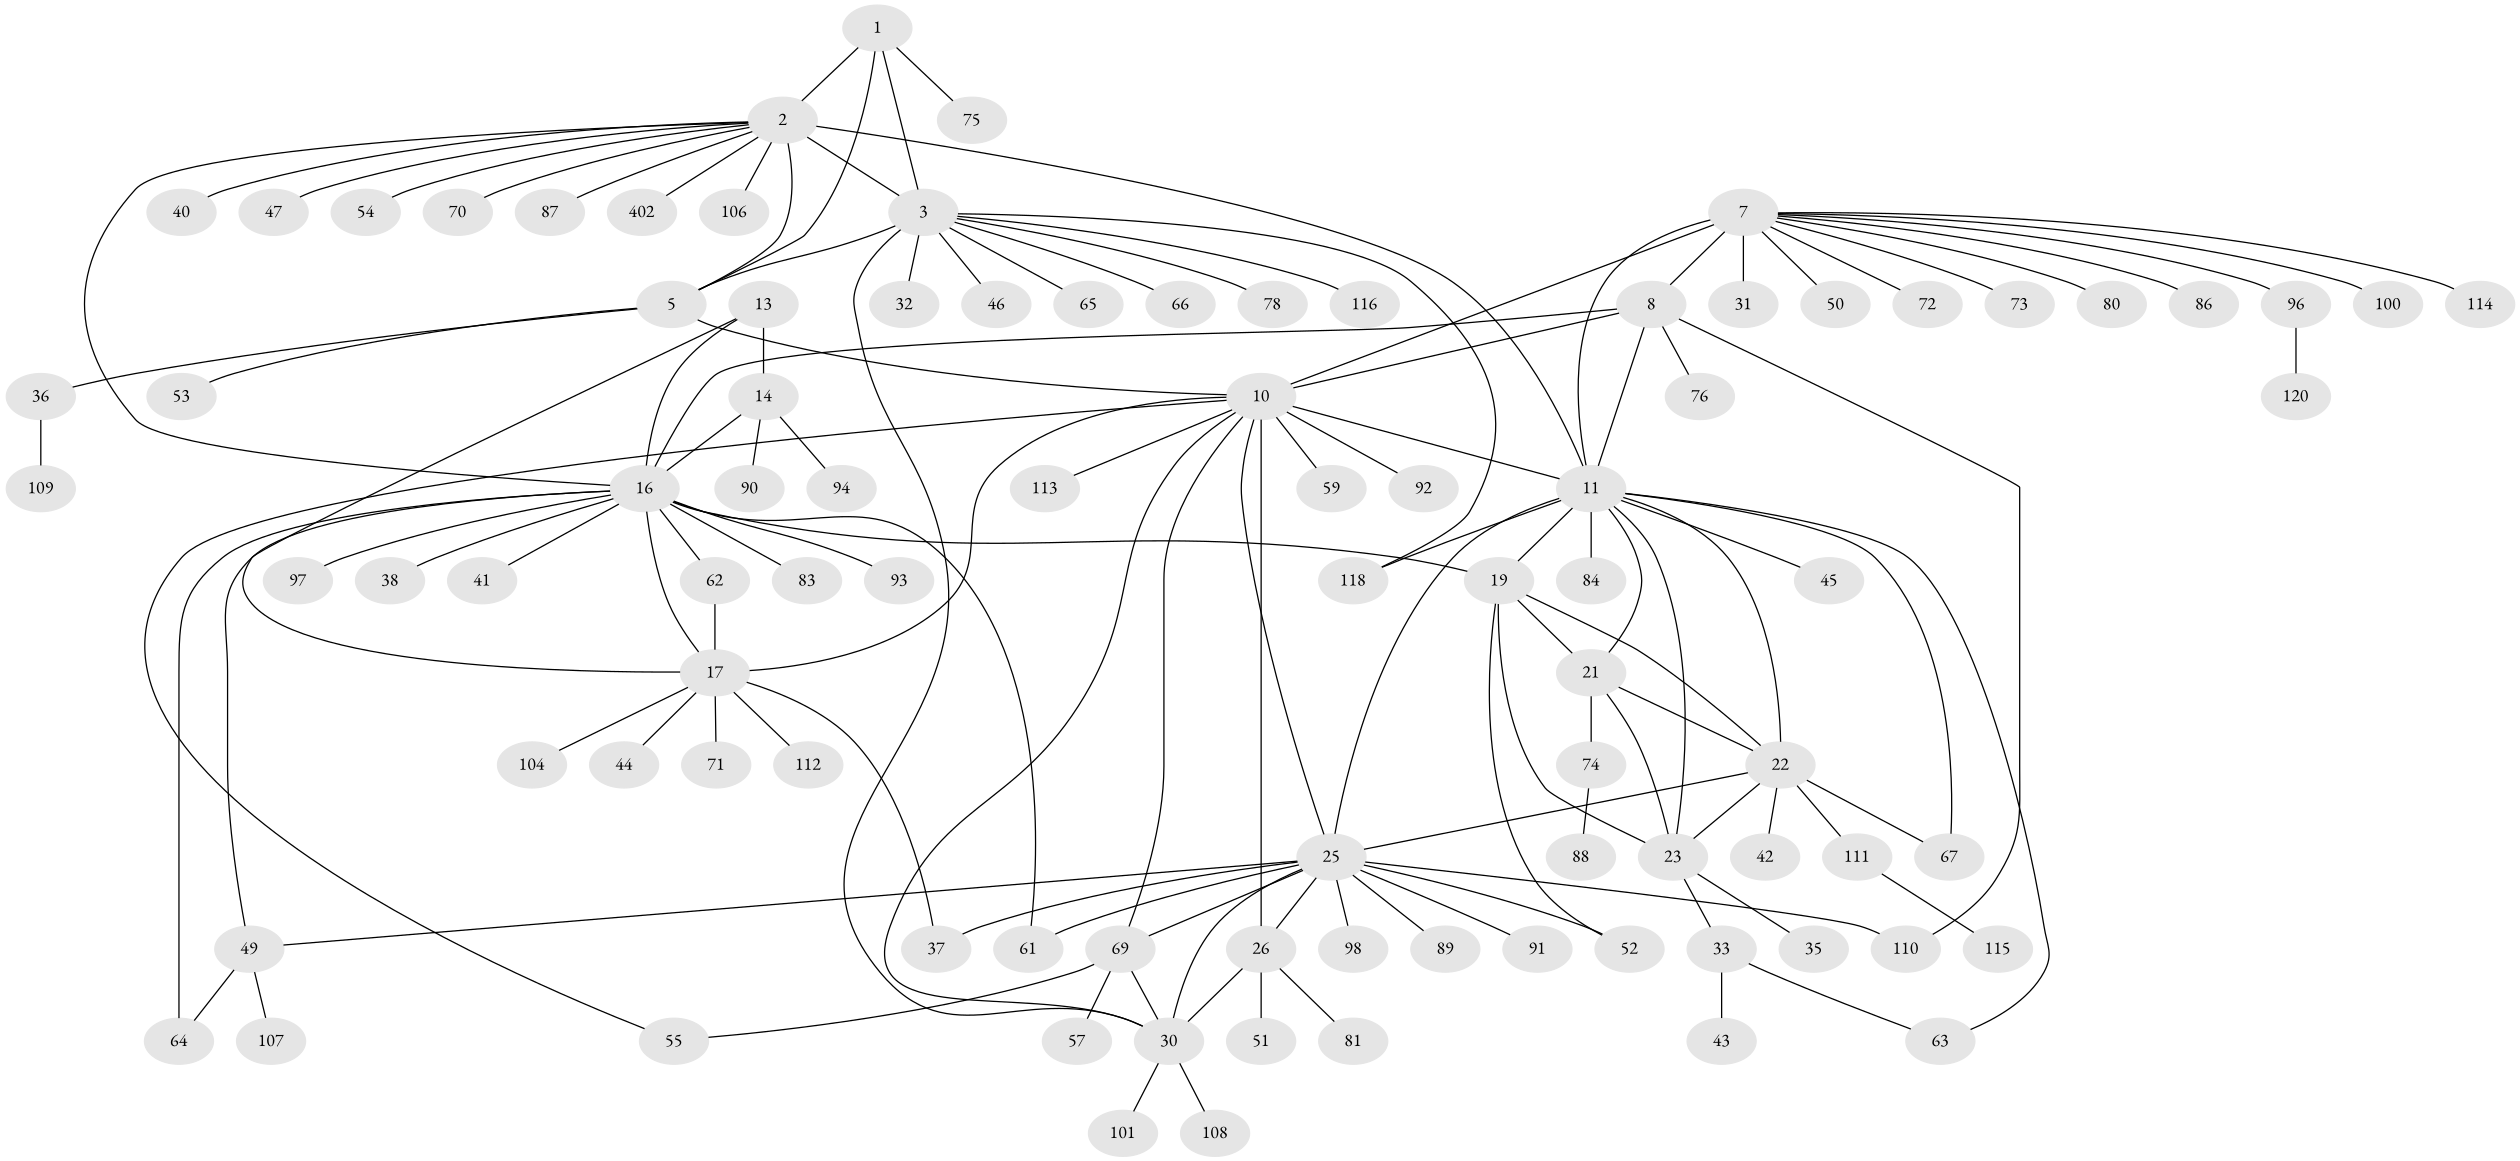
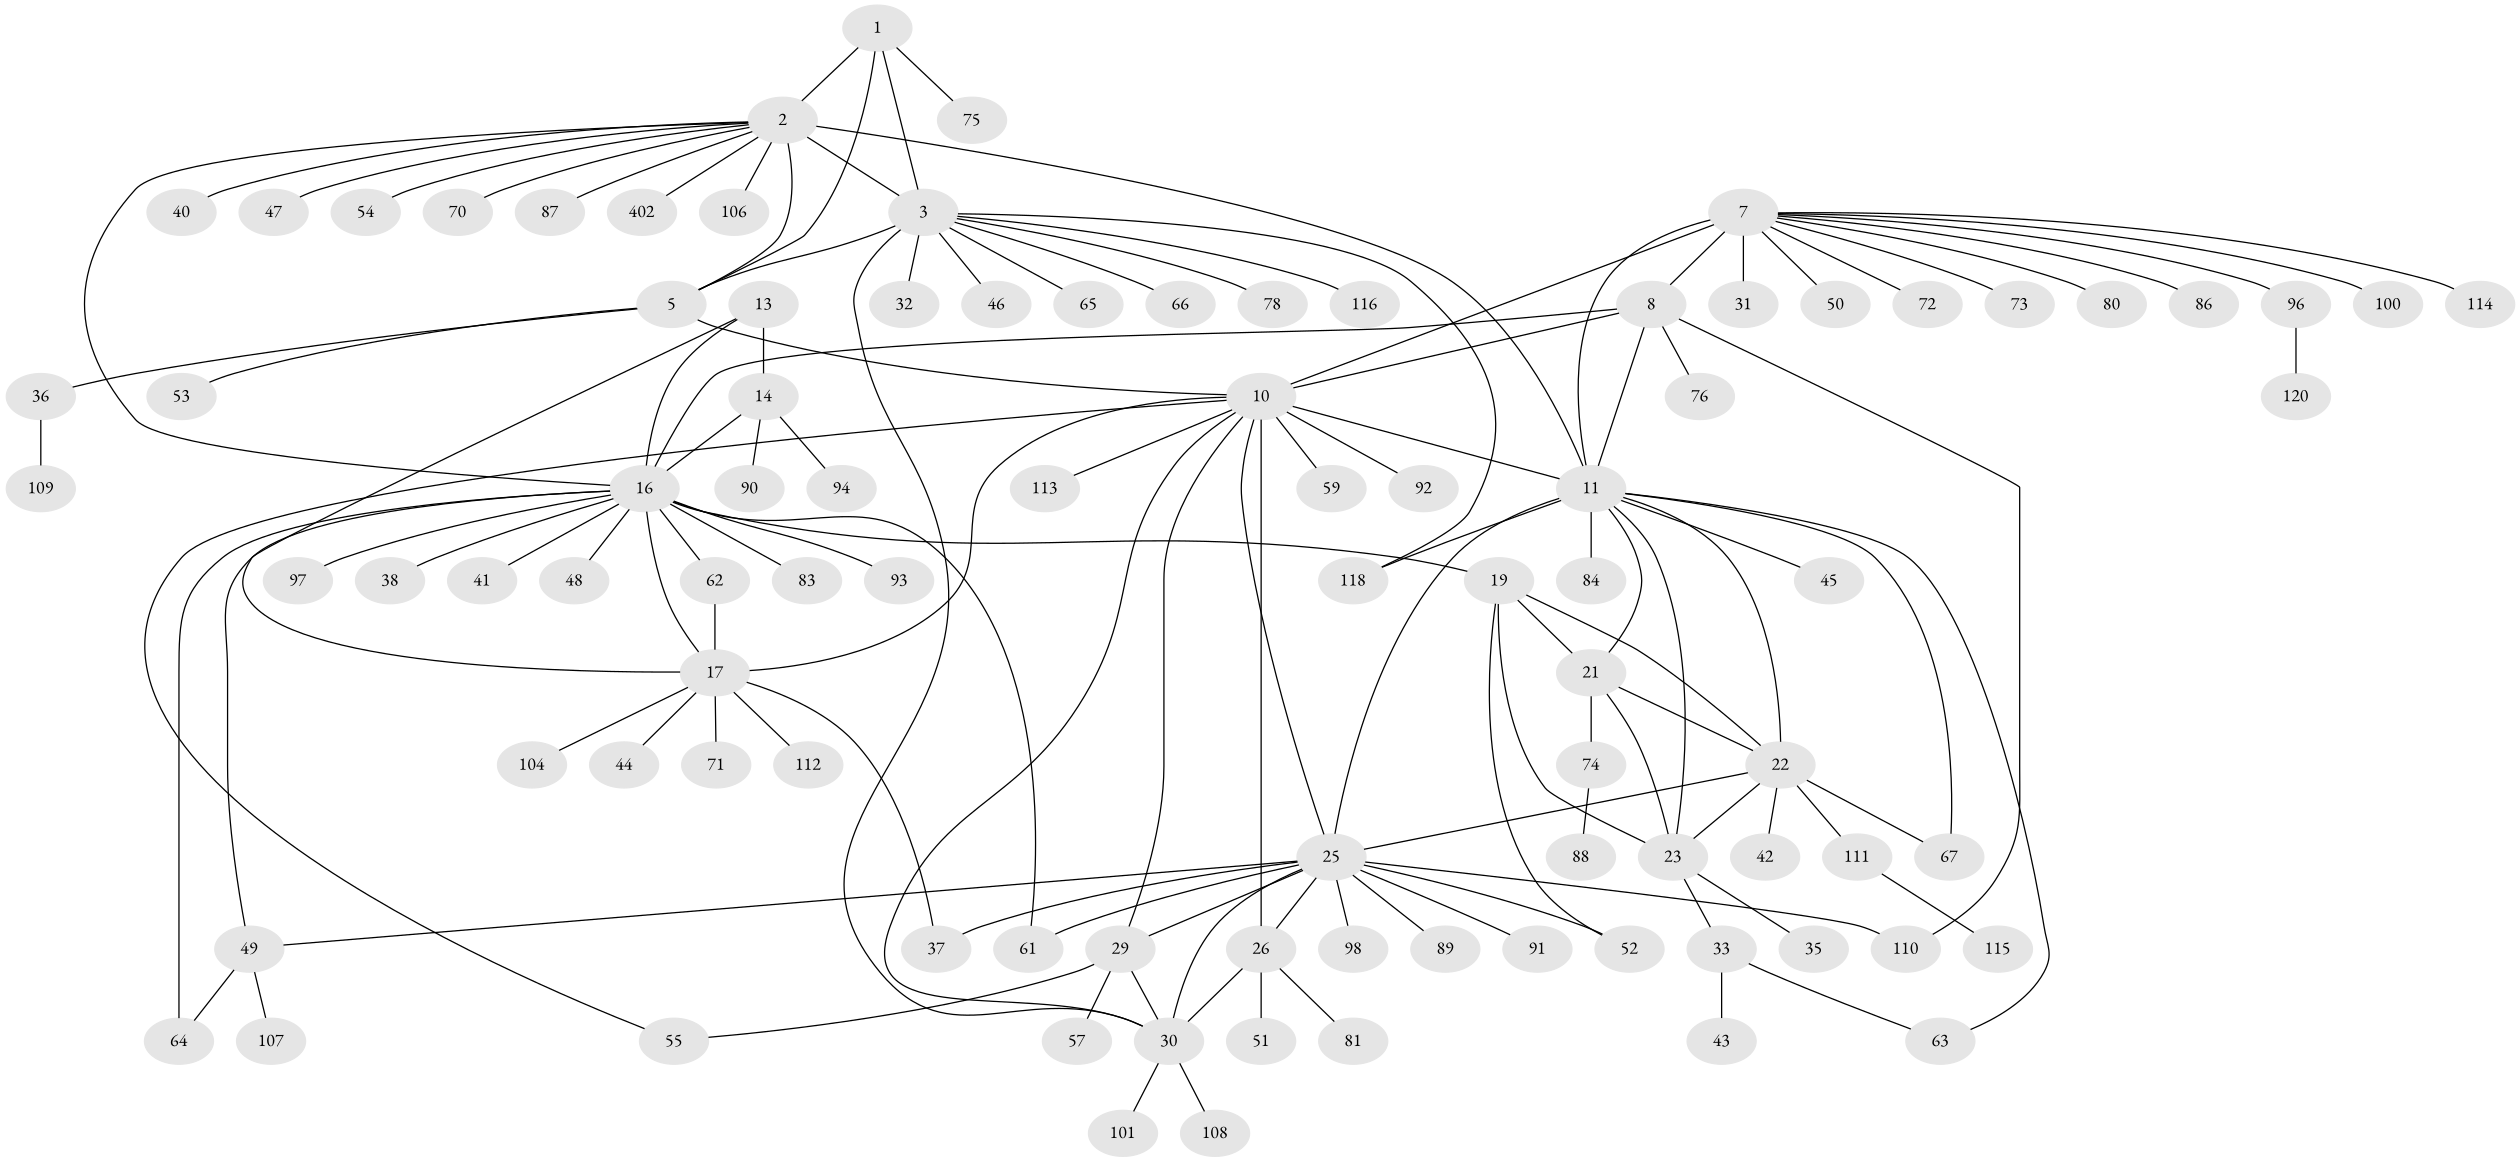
edge "11" -- "19": removed
node "48": added
node "69": label "69" -> "29"
